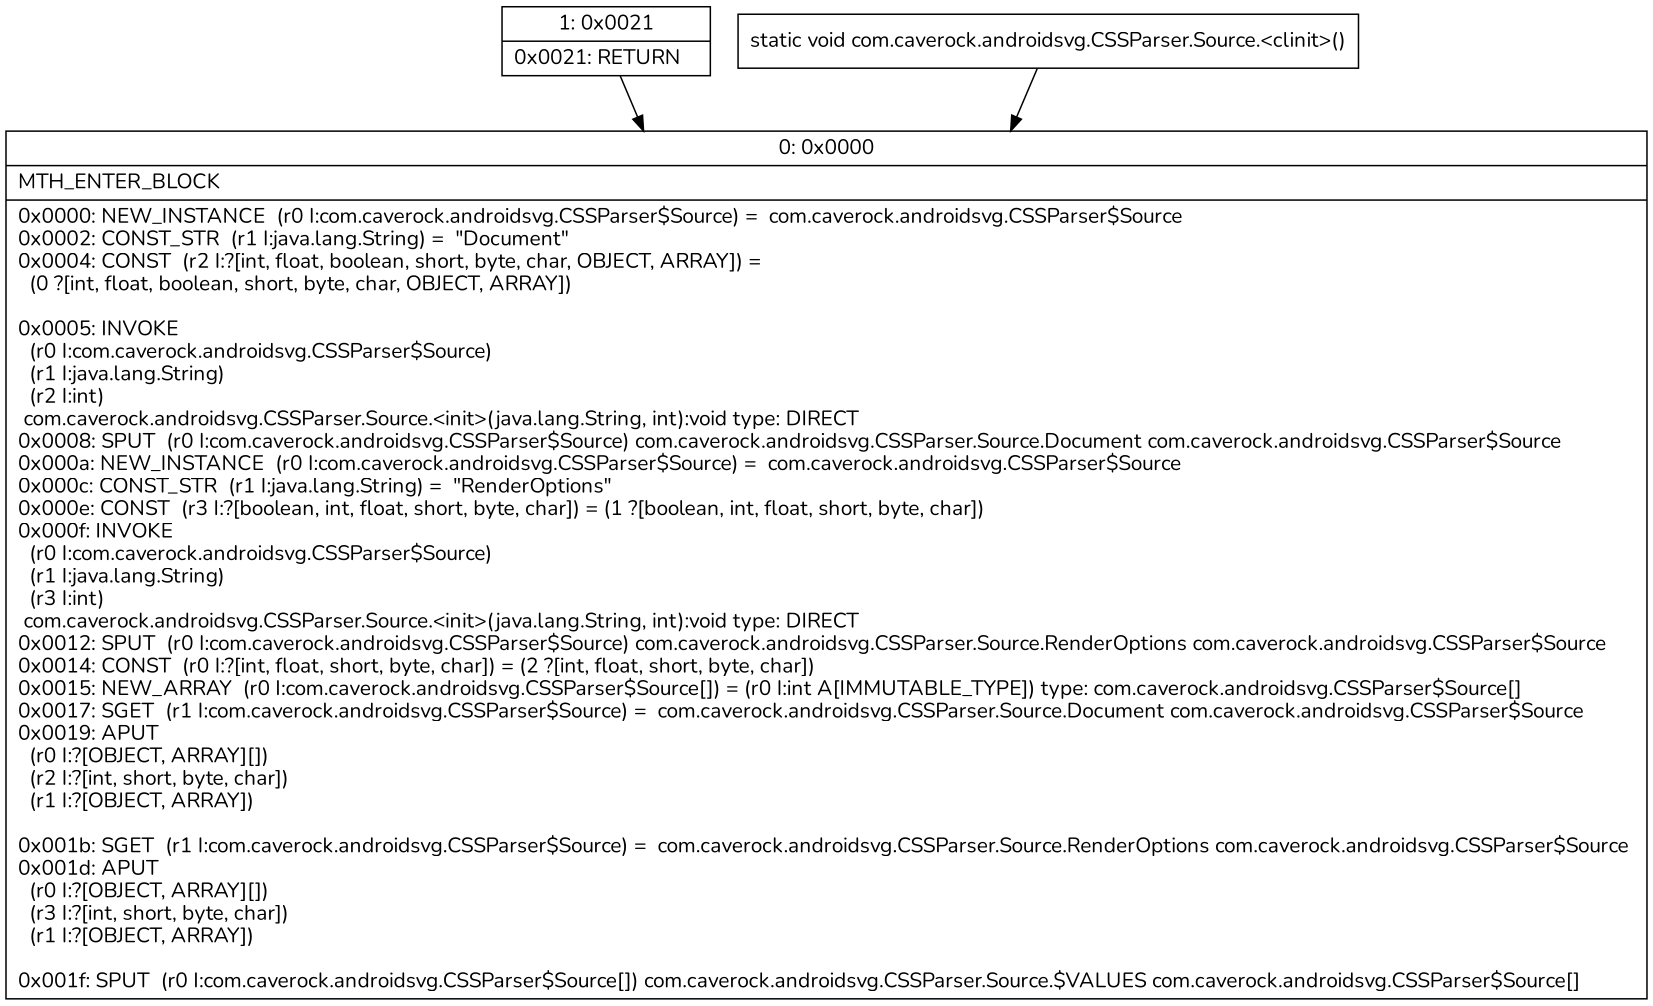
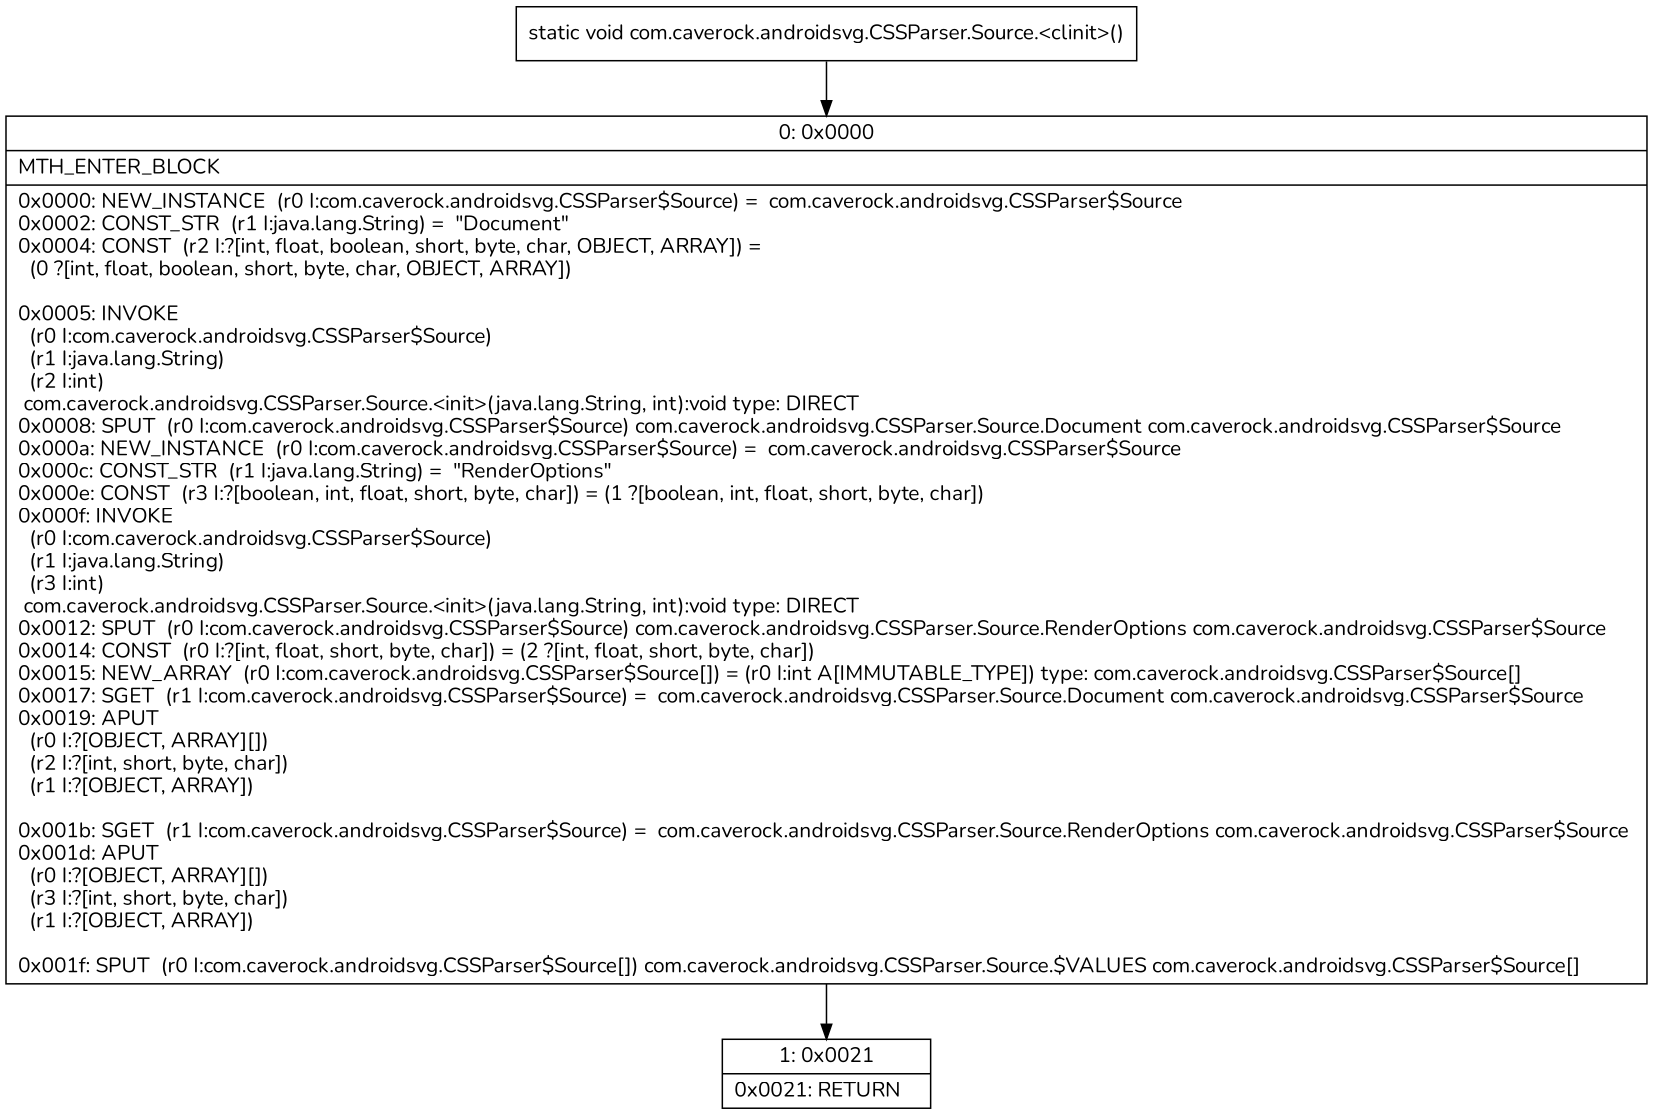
edge "1: 0x0021" -> "0: 0x0000": reversed
